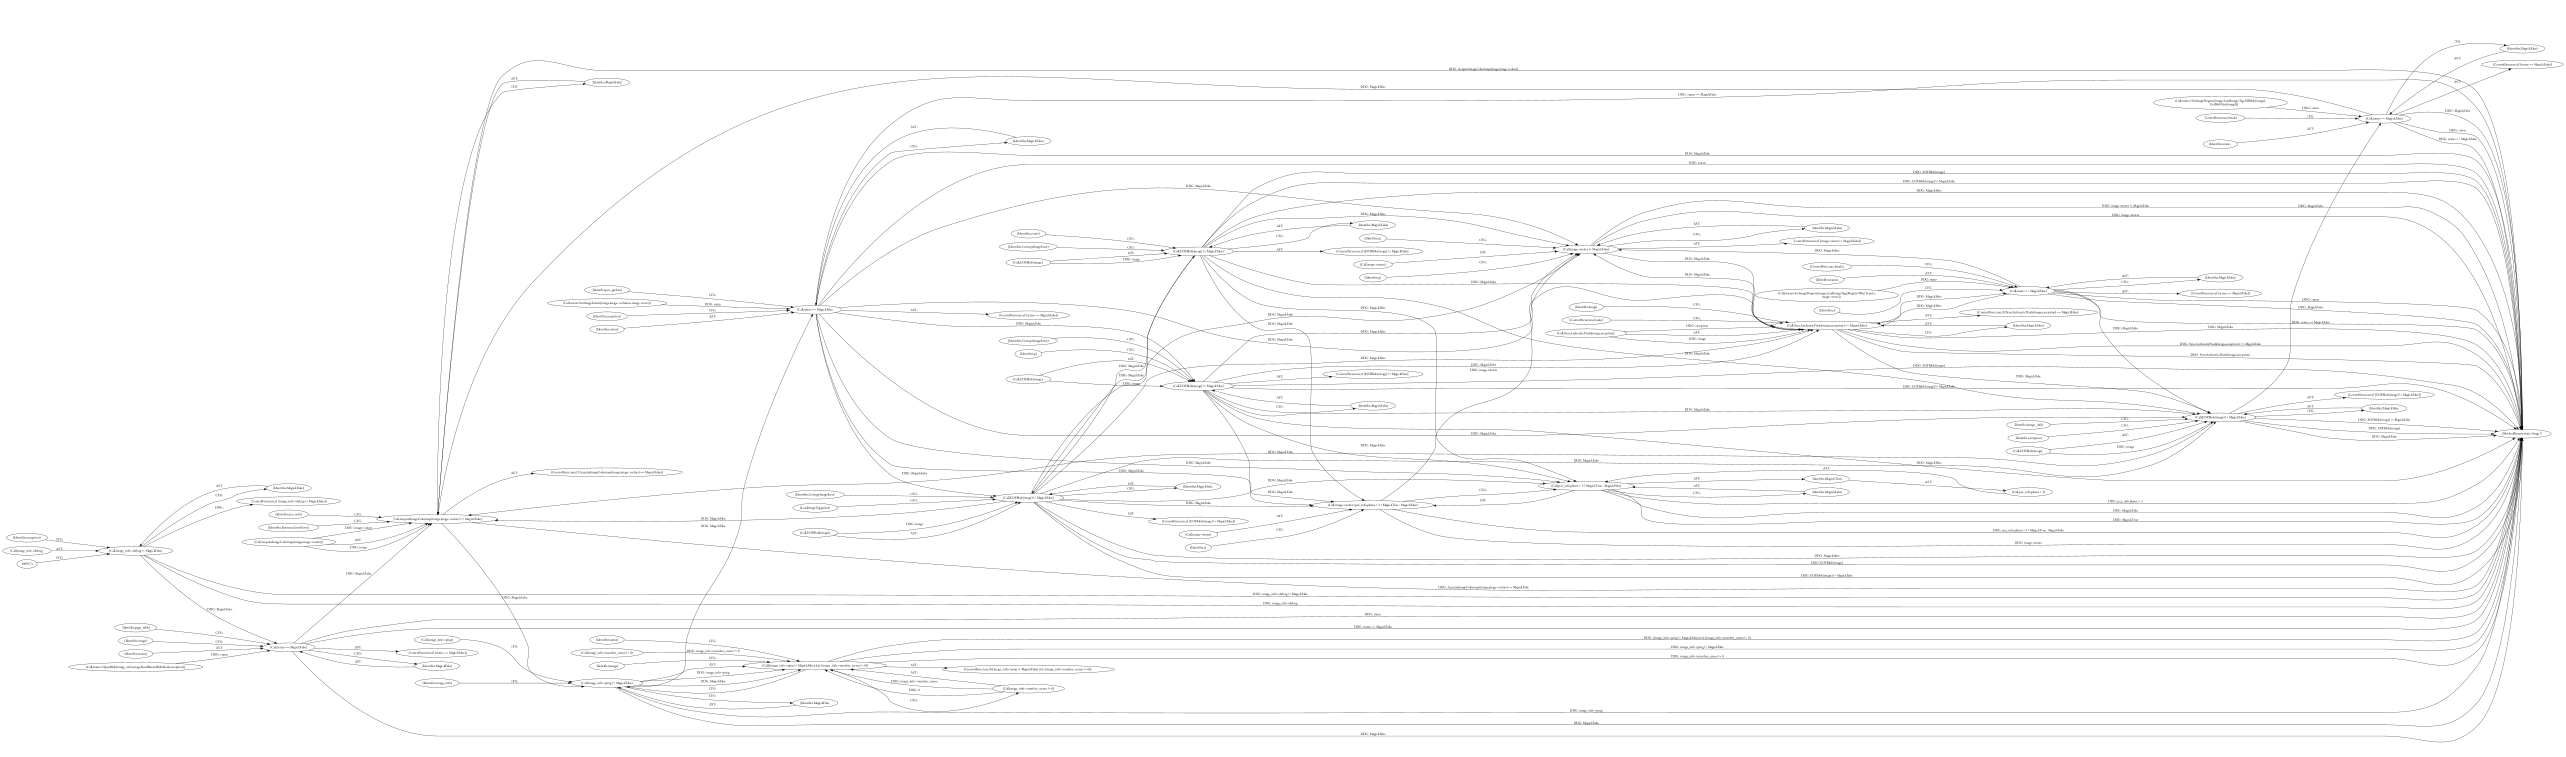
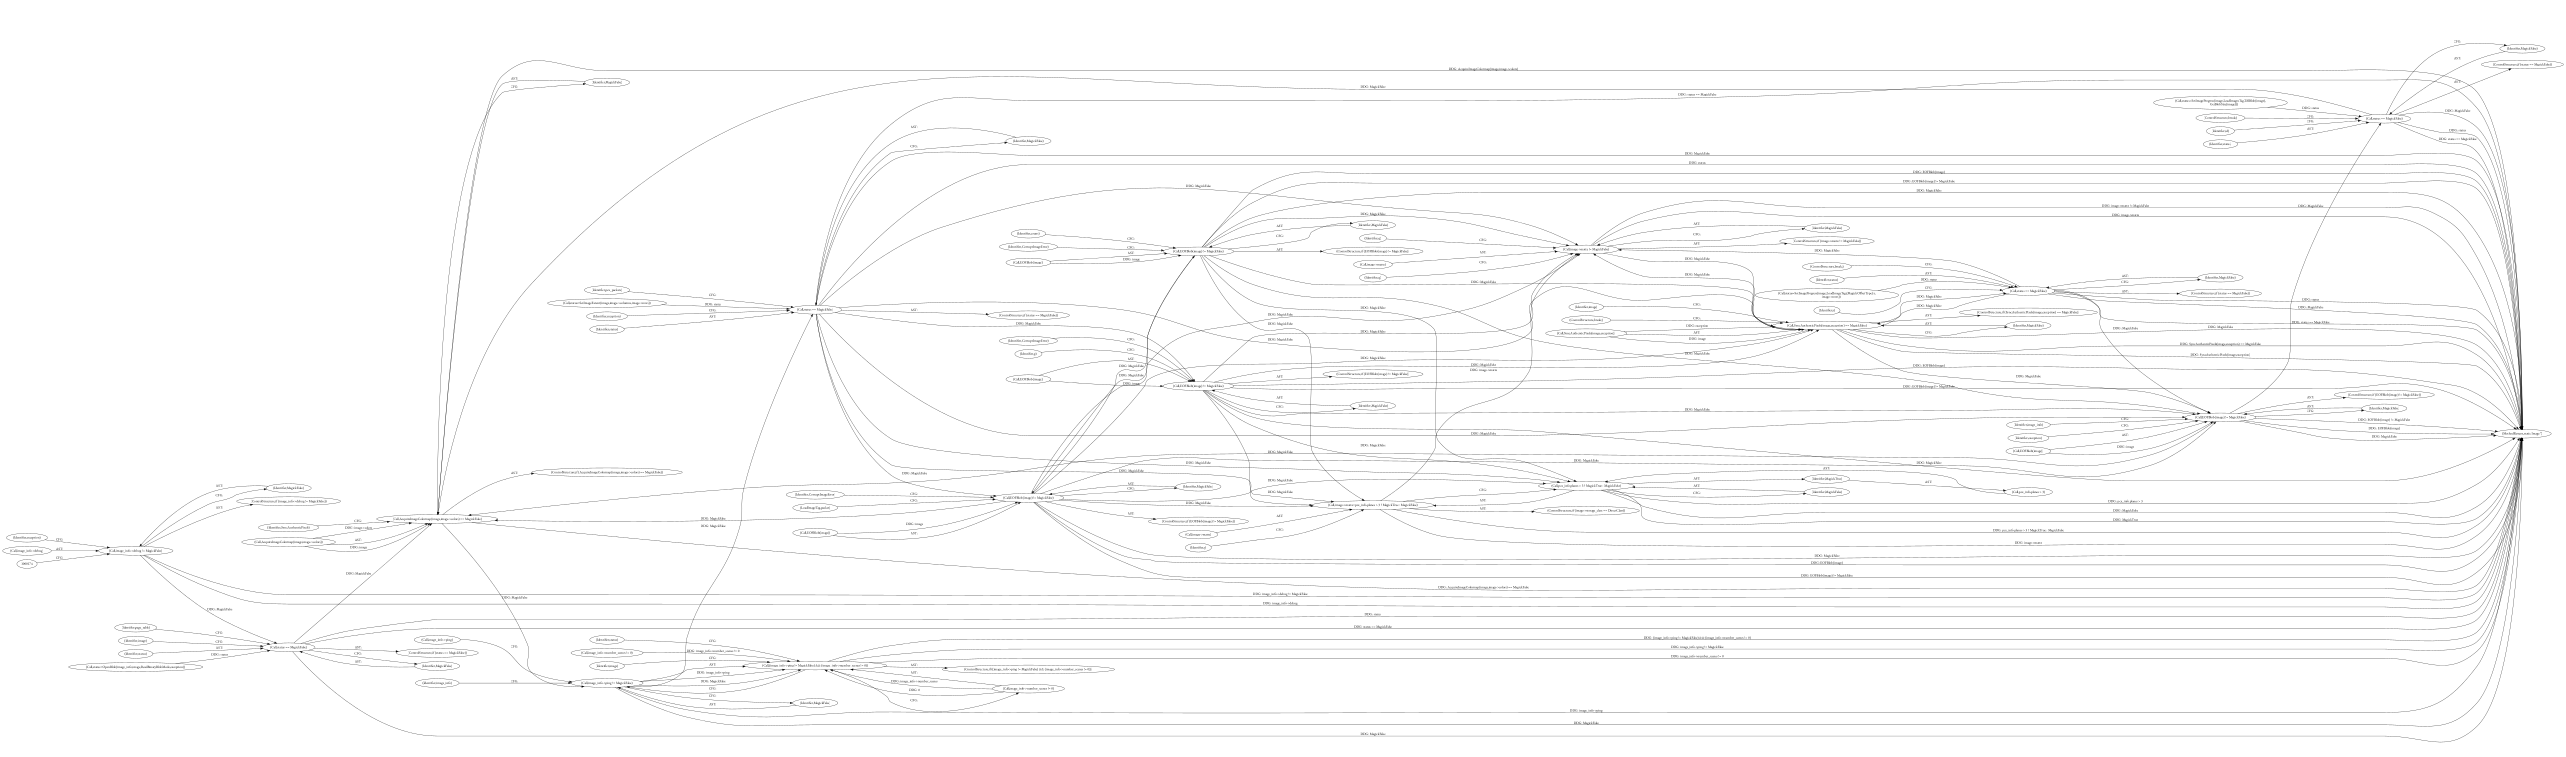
node "(Identifier,id)": added
edge "(Call,image_info->debug != MagickFalse)" -> "(ControlStructure,if (image_info->debug != MagickFalse))": label "DDG: " -> "AST: "
node "(ControlStructure,if (image->storage_class == DirectClass))": added
node "(Identifier,pcx_info)": removed
node "(Identifier,ResourceLimitError)": label "(Identifier,ResourceLimitError)" -> "(Identifier,SyncAuthenticPixels)"
